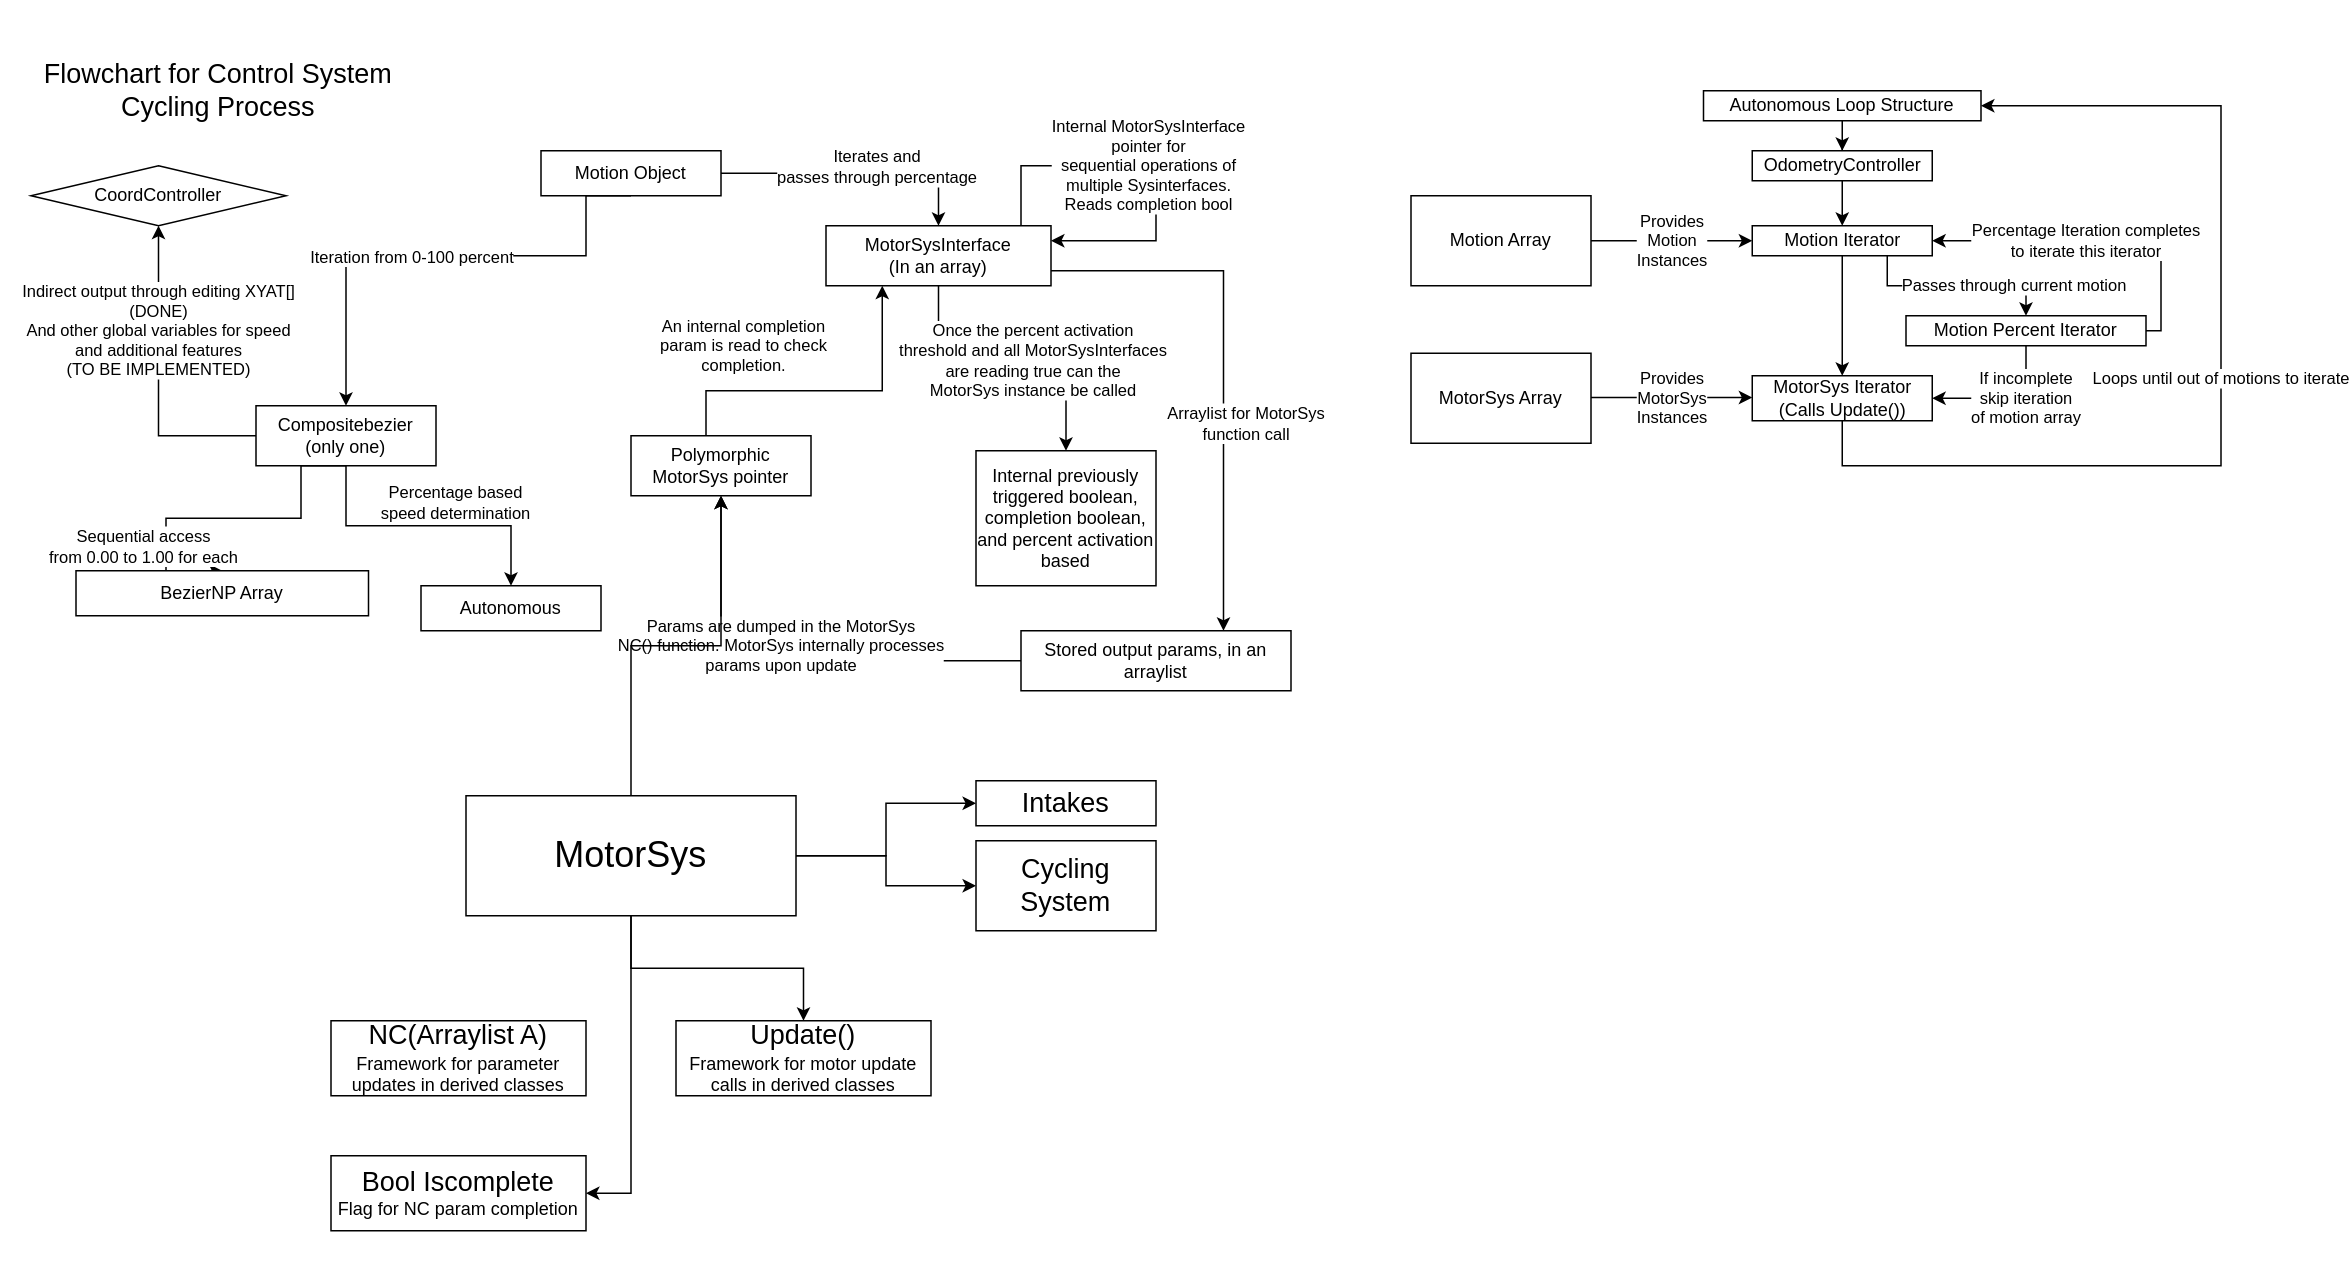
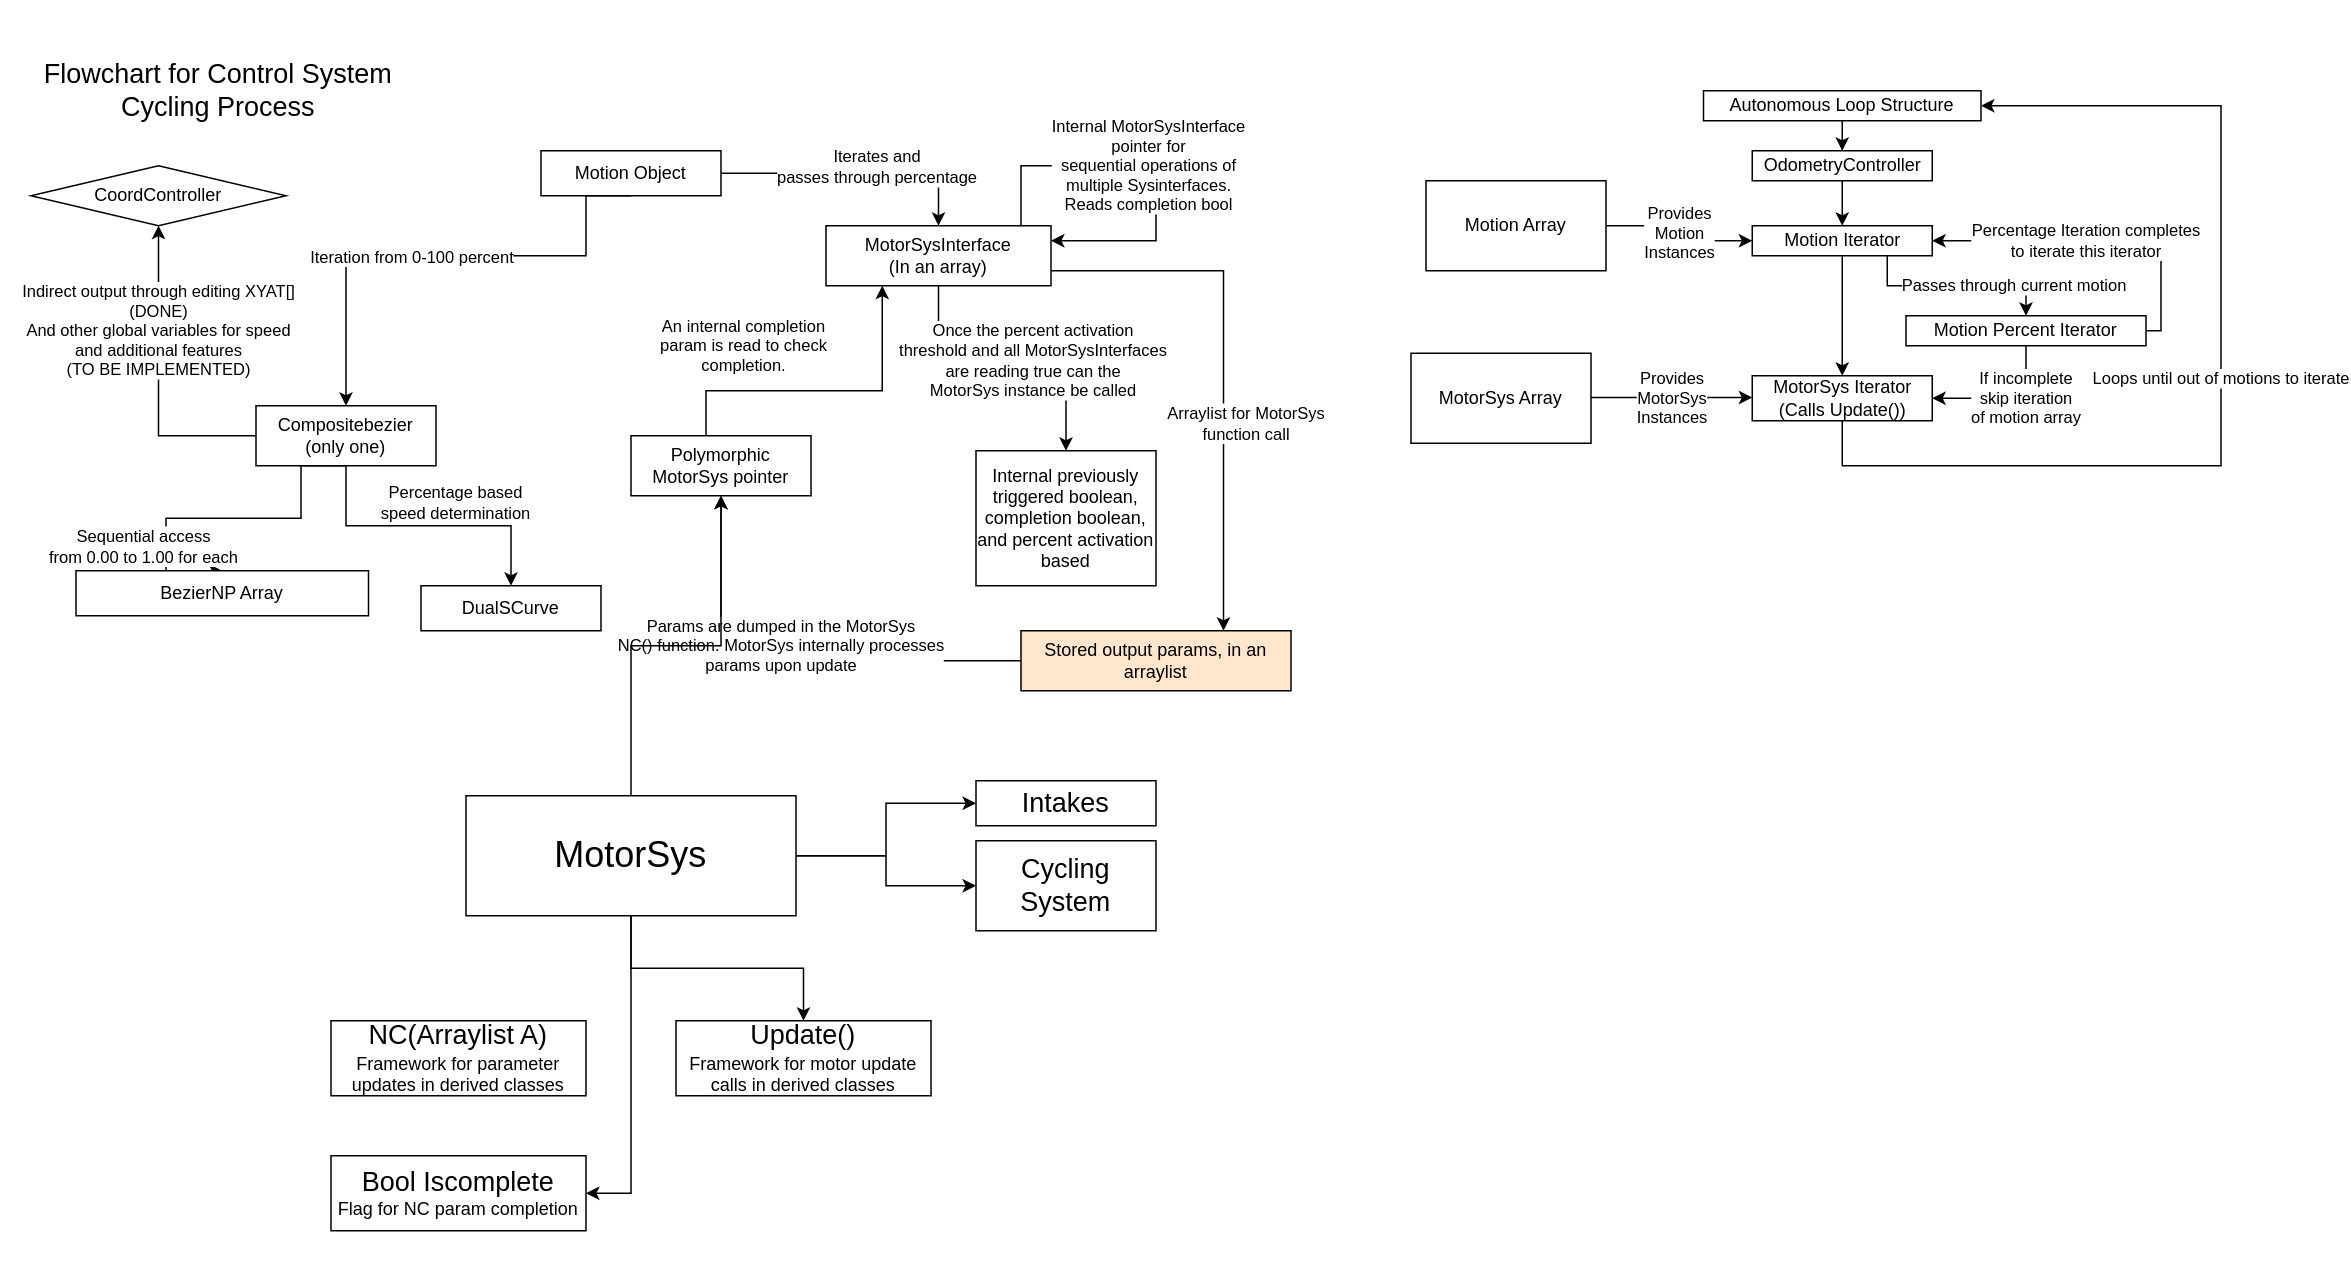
node "Motion Array": moved (1501, 241) -> (1516, 226)
node "Autonomous": label "Autonomous" -> "DualSCurve"
node "Stored output params, in an arraylist": fillcolor #ffffff -> #ffe6cc
